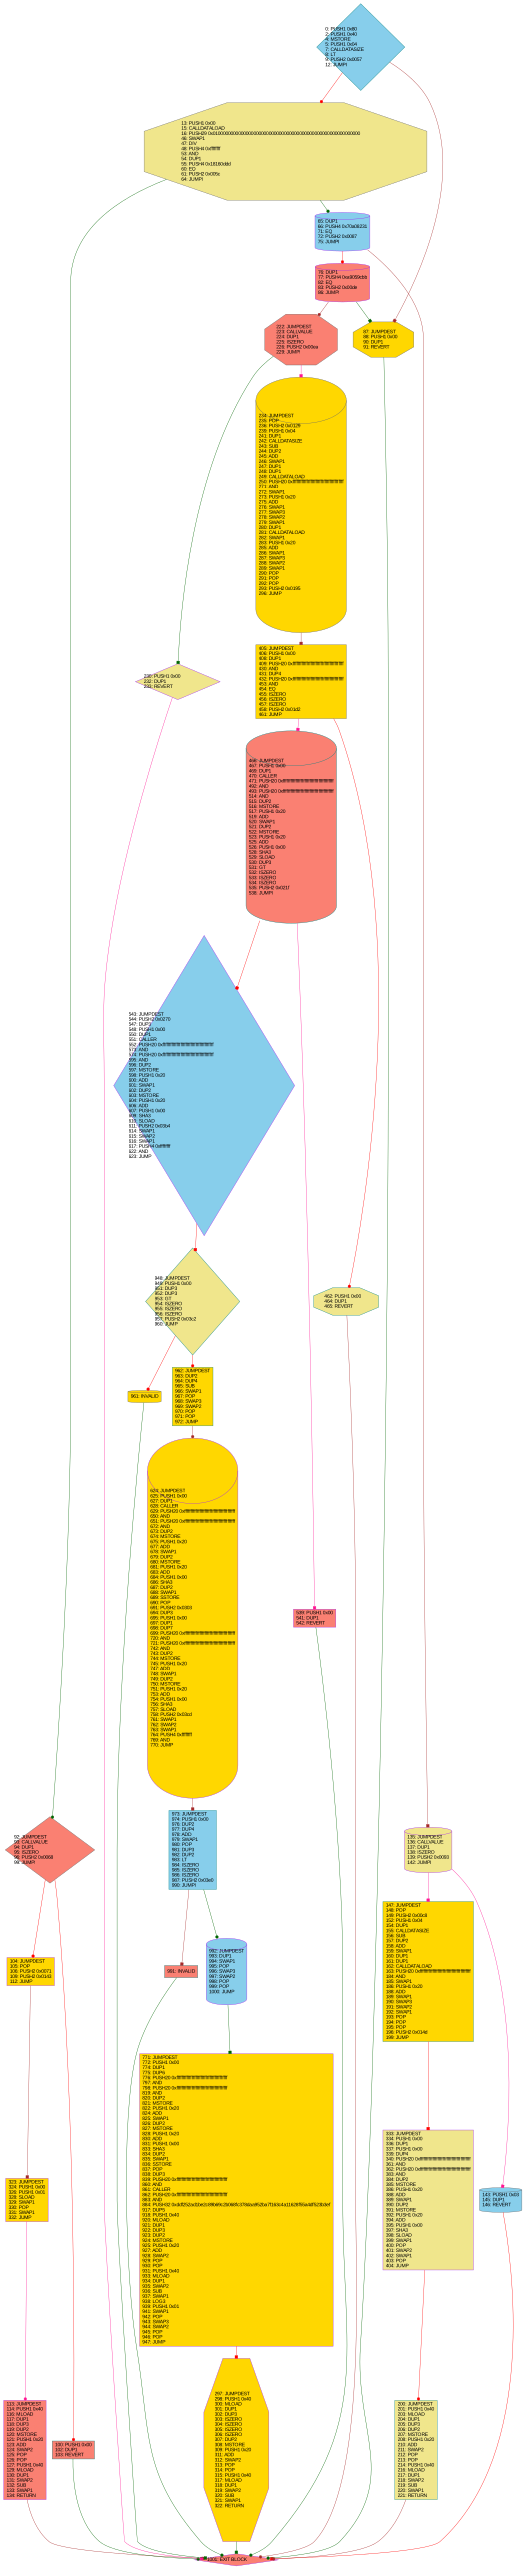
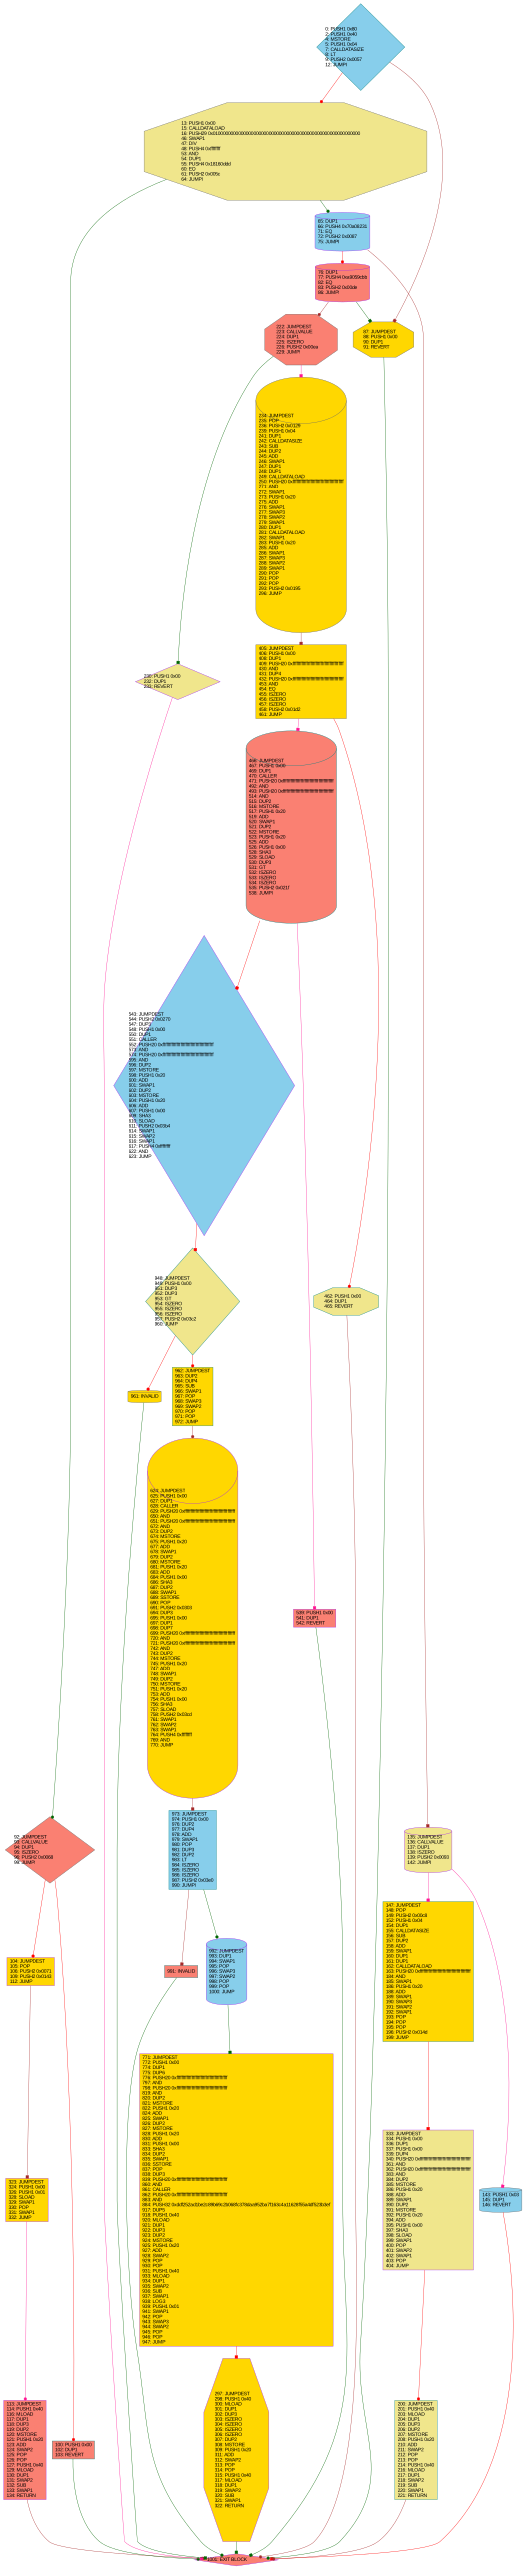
edge "539: PUSH1 0x00 541: DUP1 542: REVERT" -> "1001: EXIT BLOCK": arrowhead dot -> box
